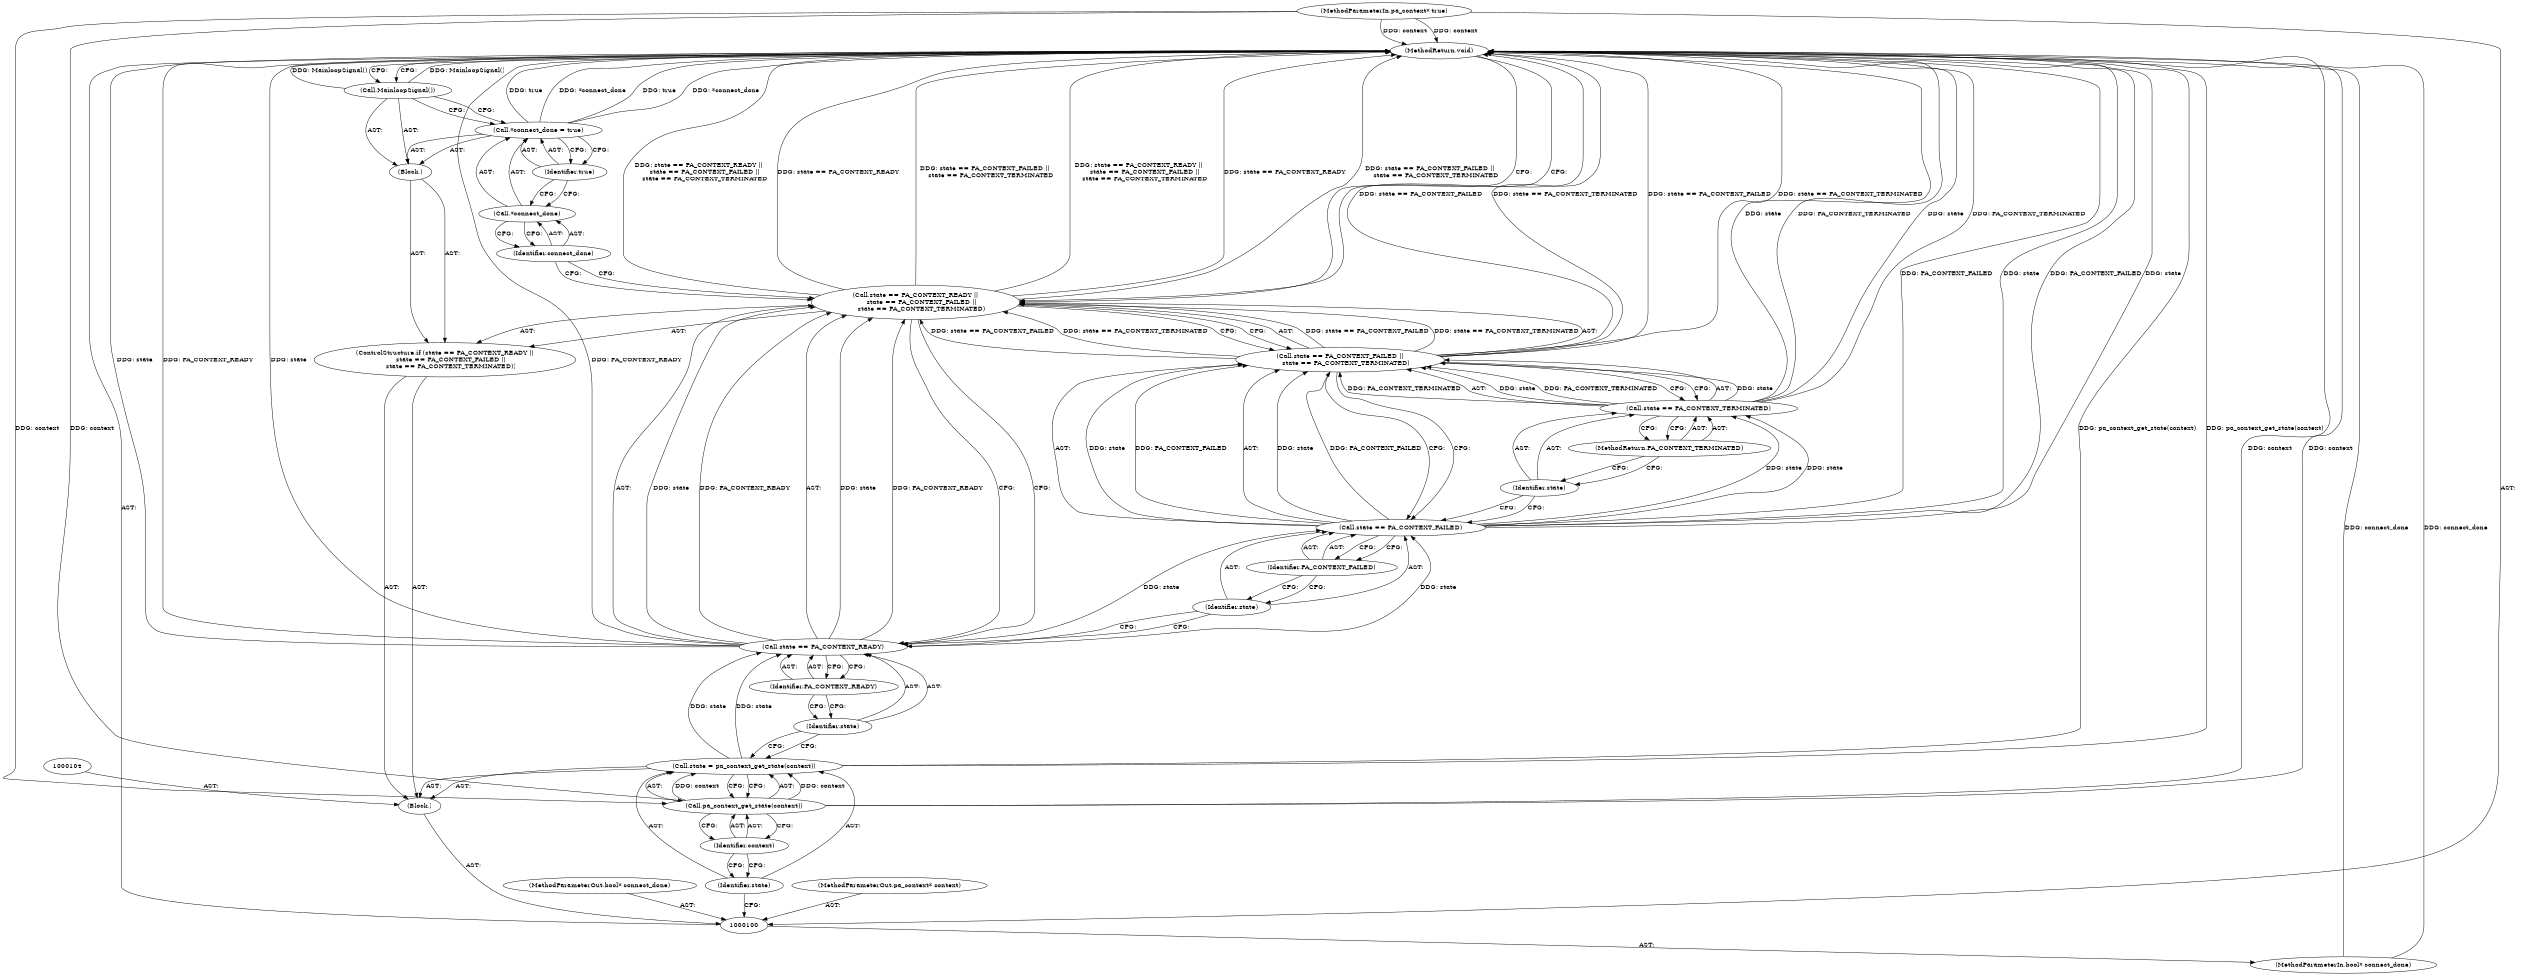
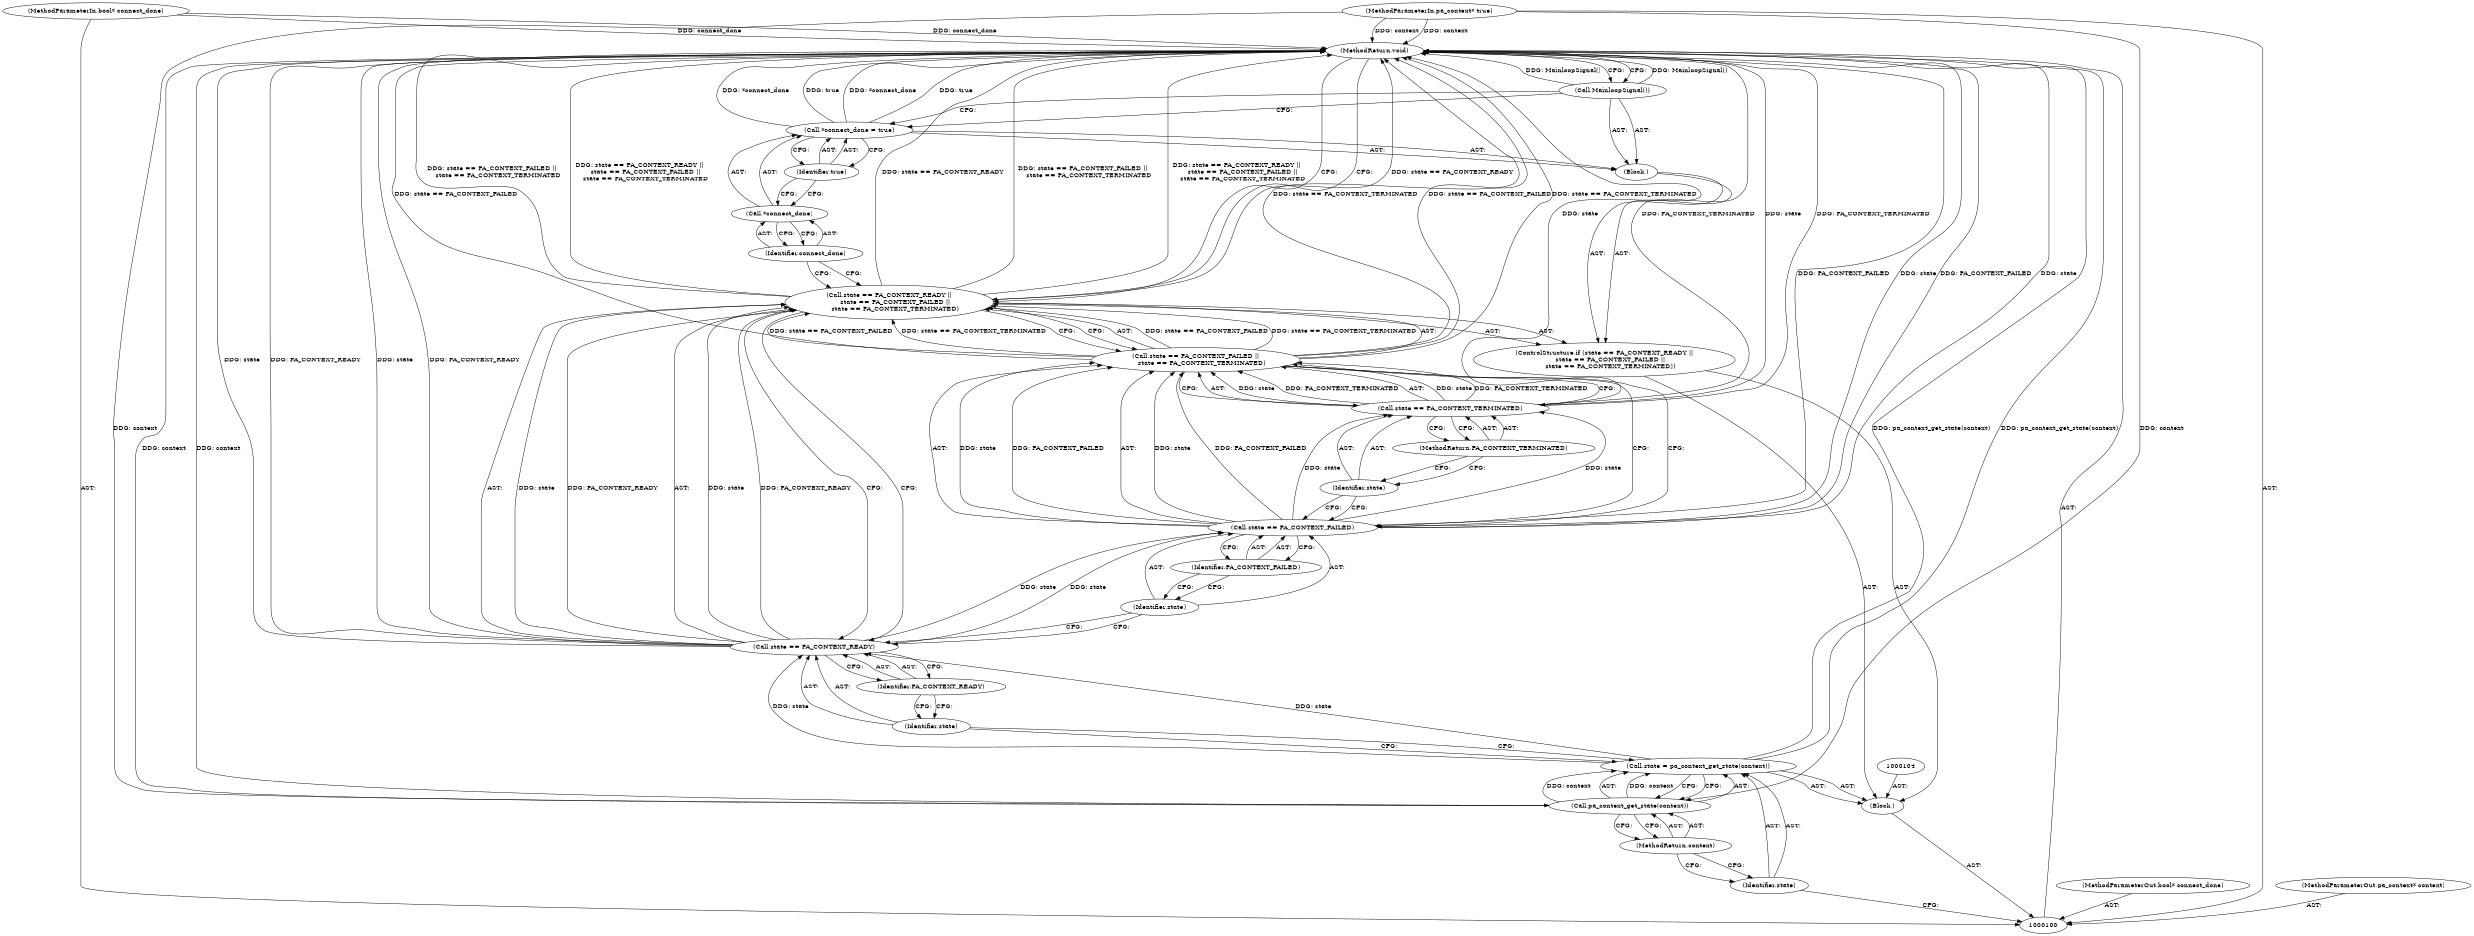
node "(Identifier,context)": label "(Identifier,context)" -> "(MethodReturn,context)"
edge "1000100" -> "(MethodParameterIn,bool* connect_done)": reversed
